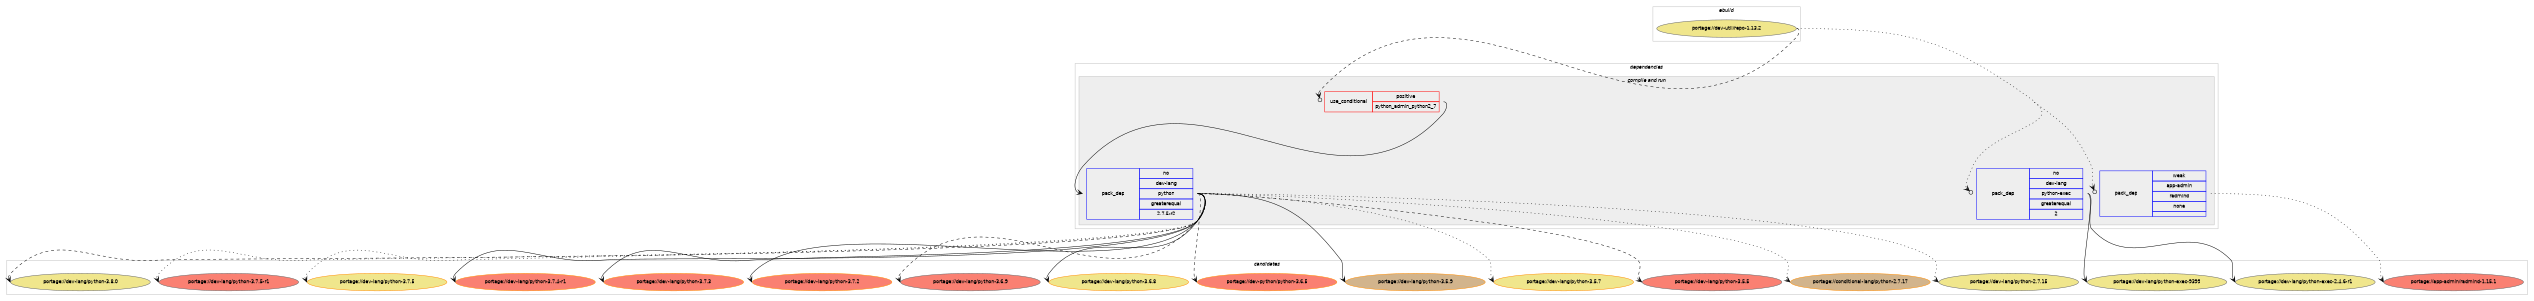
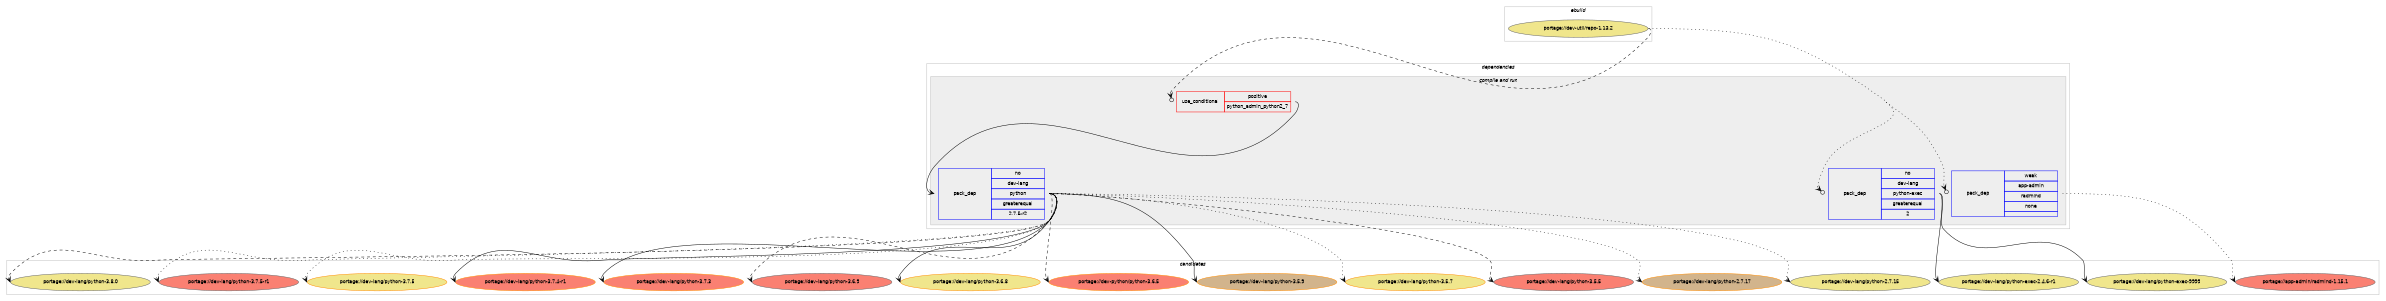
node "portage://dev-lang/python-3.7.2": removed
node "portage://conditional-lang/python-2.7.17": label "portage://conditional-lang/python-2.7.17" -> "portage://dev-lang/python-2.7.17"
node "portage://dev-lang/python-exec-9399": label "portage://dev-lang/python-exec-9399" -> "portage://dev-lang/python-exec-9999"
